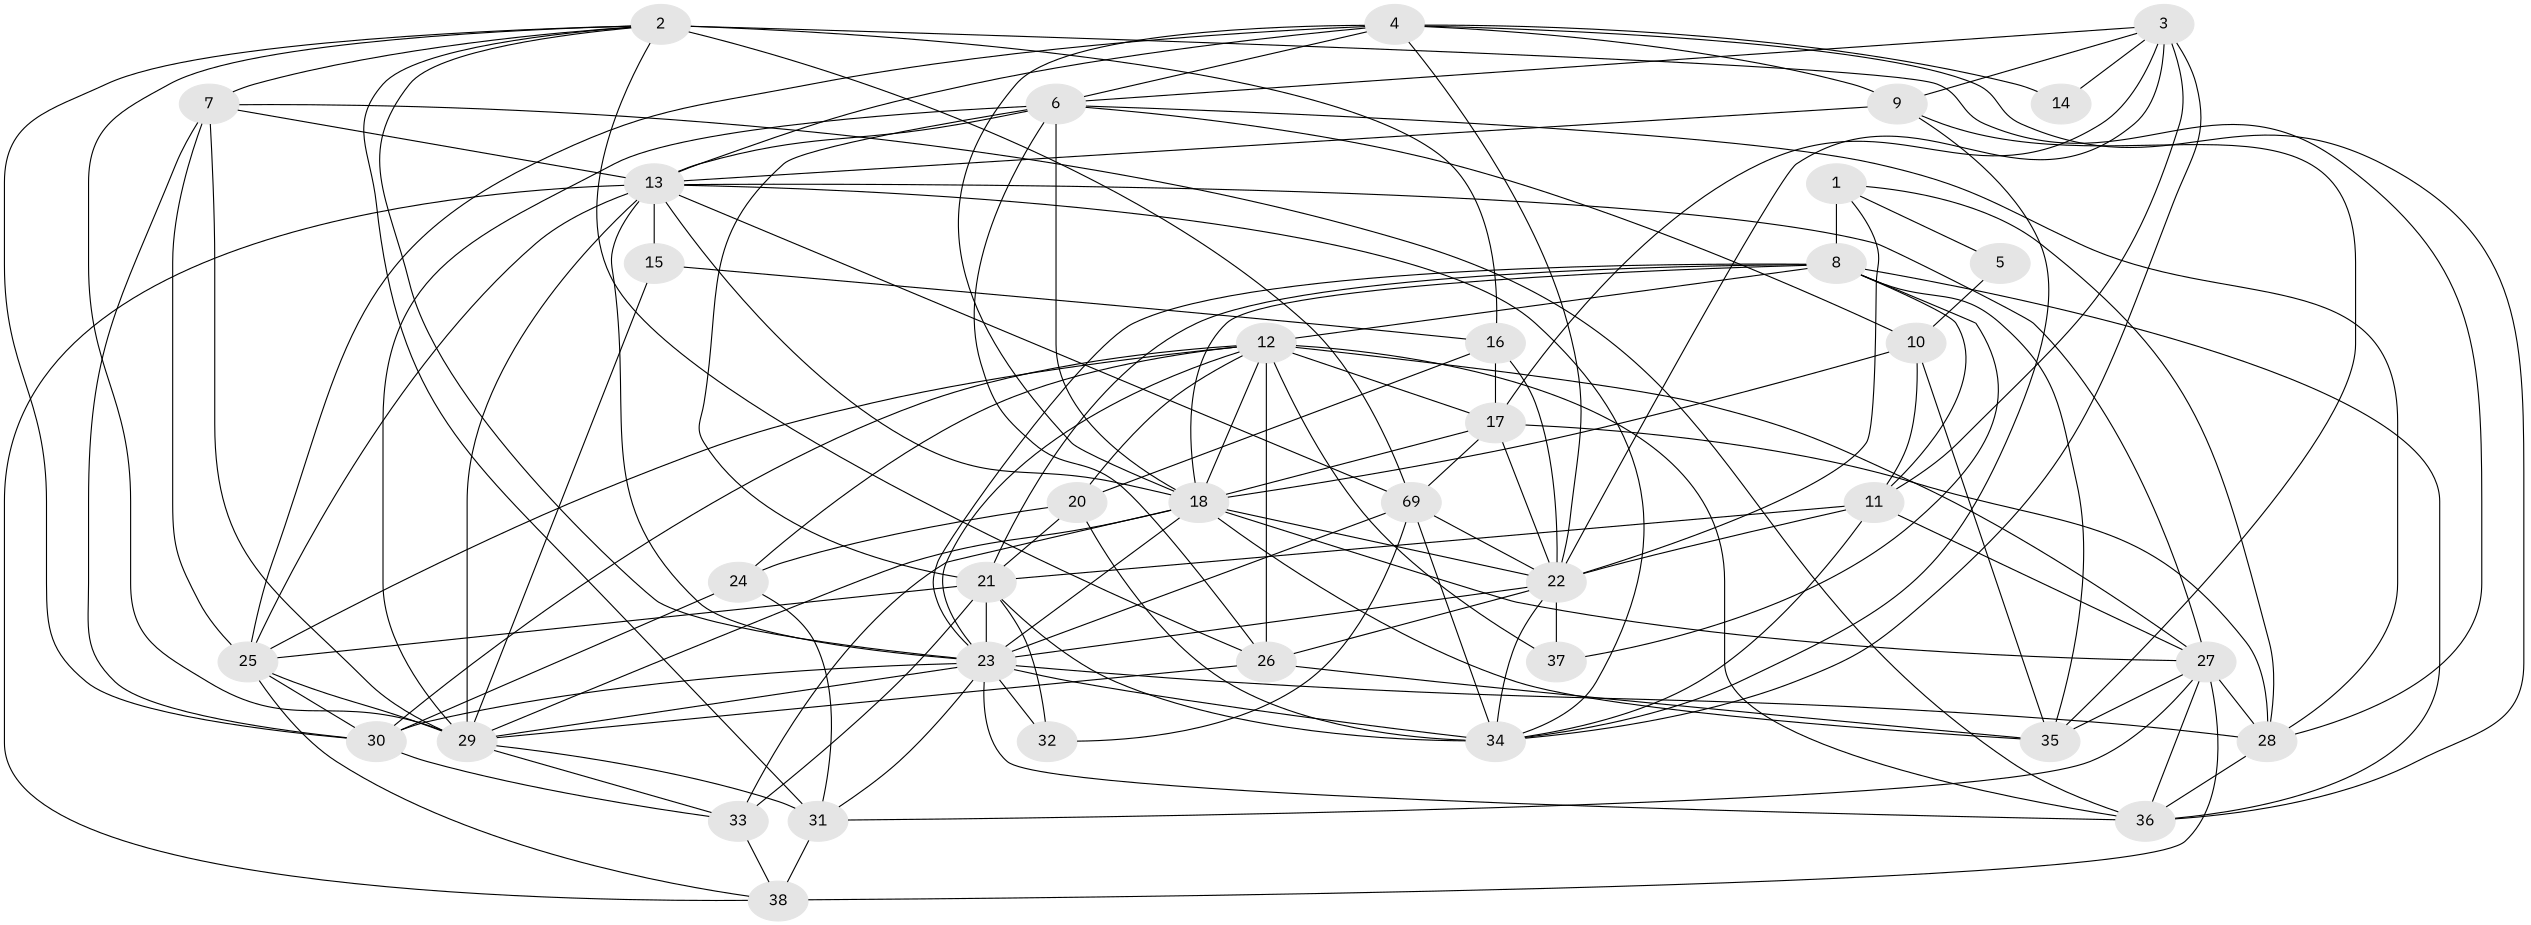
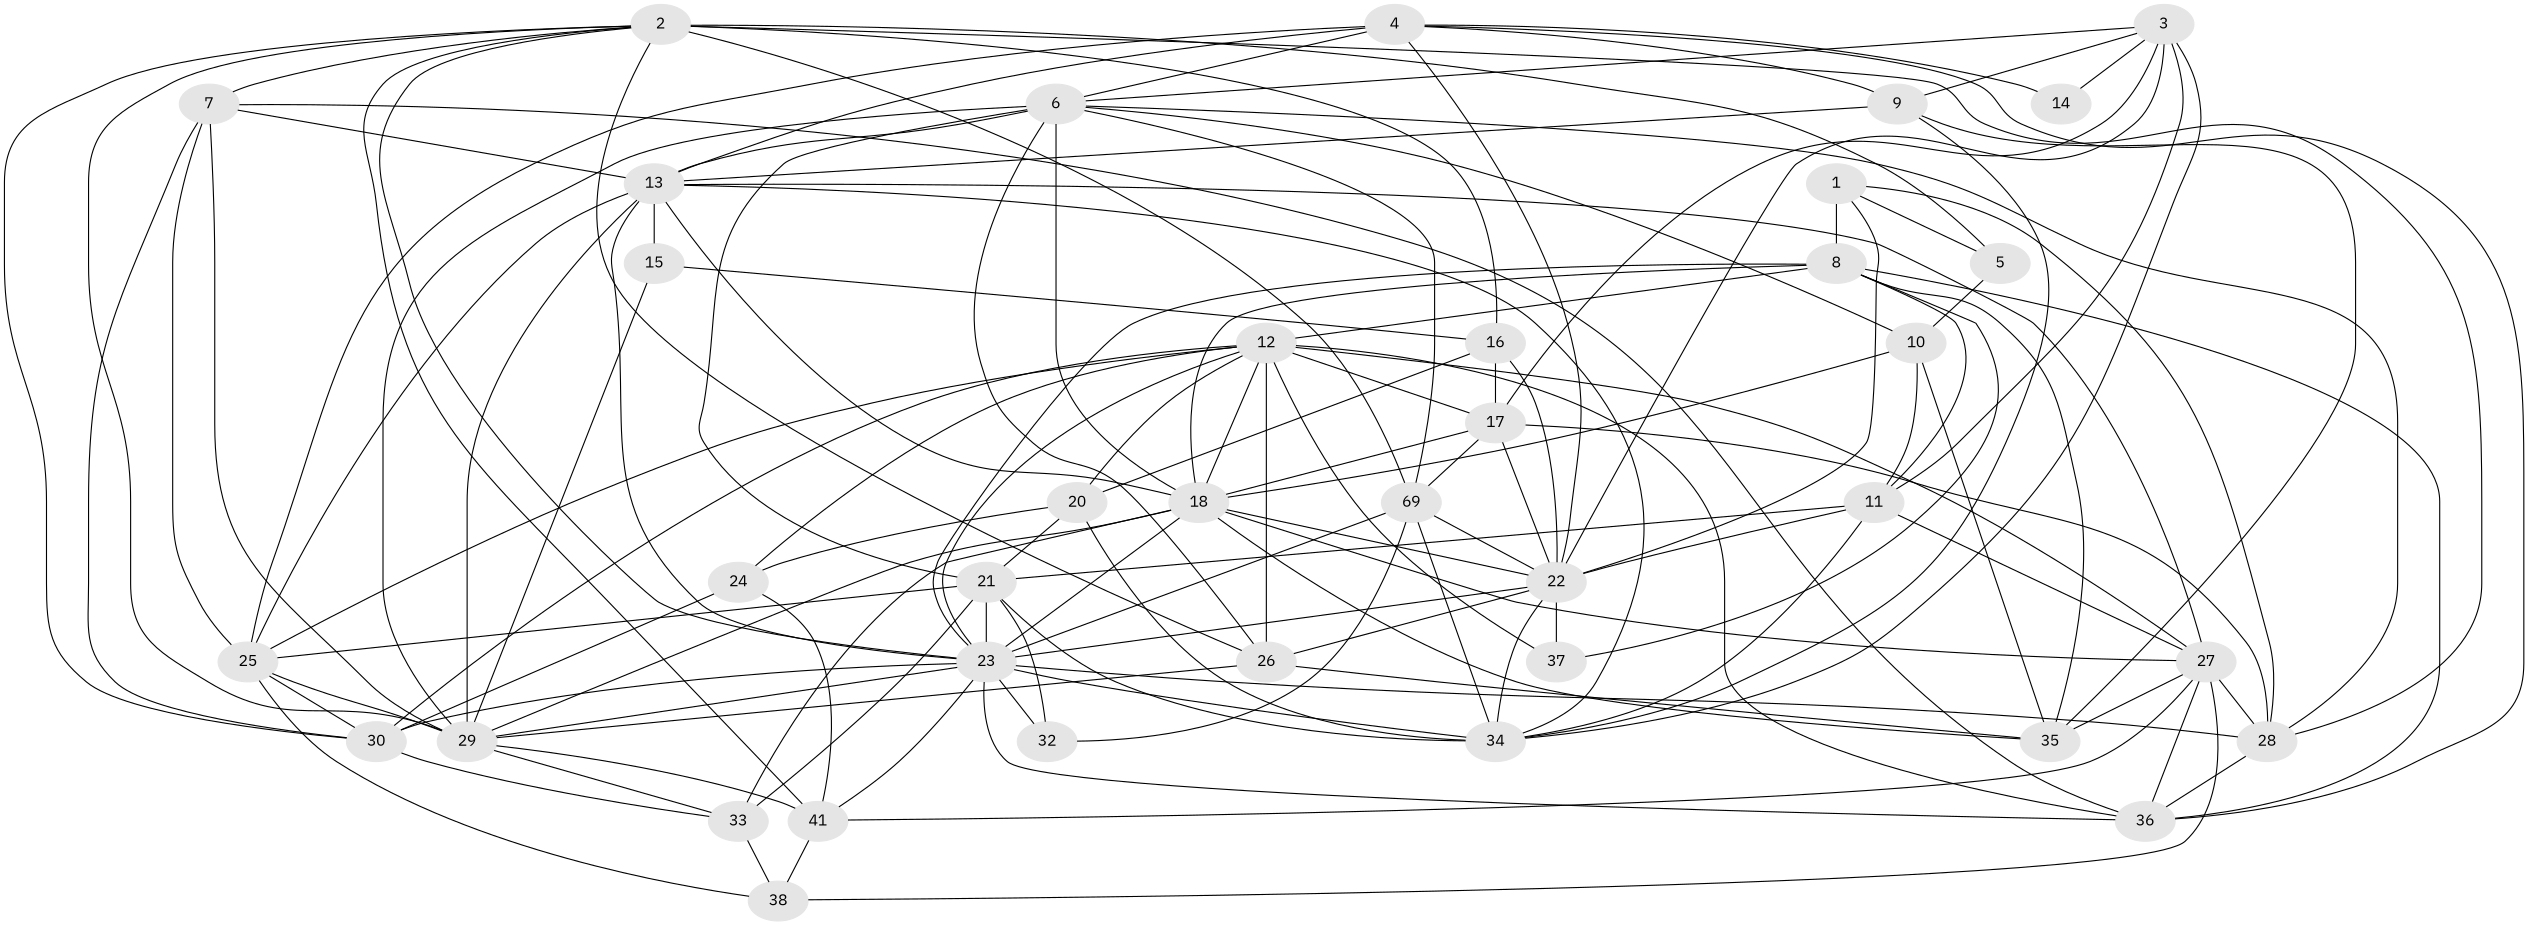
edge "2" -- "5": added
edge "4" -- "18": removed
edge "8" -- "21": removed
edge "13" -- "69": now "6" -- "69"
edge "13" -- "38": removed
node "31": label "31" -> "41"
